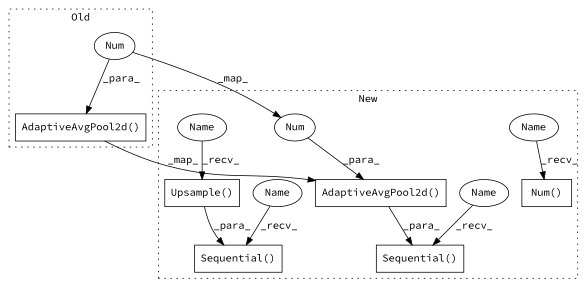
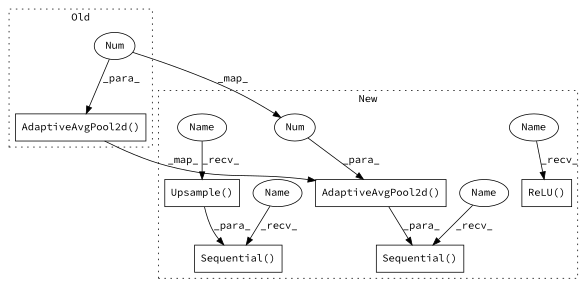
node "Num()": label "Num()" -> "ReLU()"
